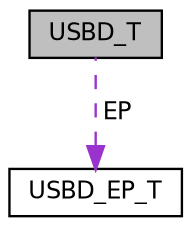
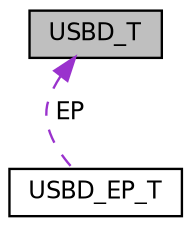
edge "USBD_T" -> "USBD_EP_T": reversed
